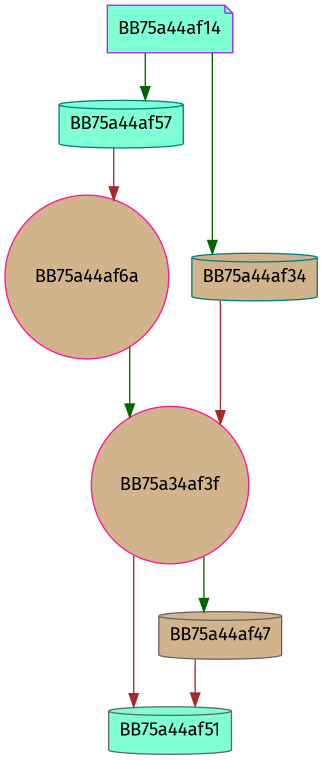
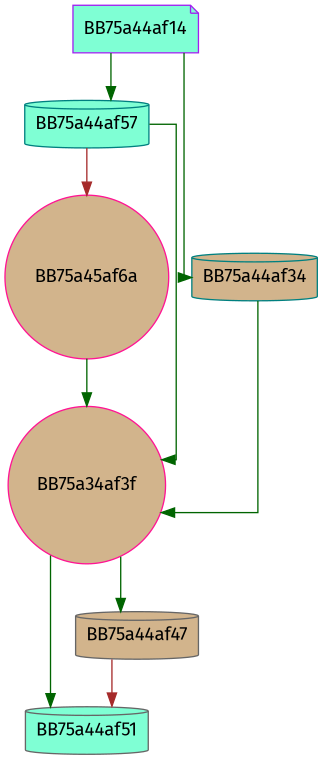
node "BB75a44af6a": label "BB75a44af6a" -> "BB75a45af6a"
edge "BB75a44af57" -> "BB75a34af3f": added
edge "BB75a44af34" -> "BB75a34af3f": color brown -> darkgreen
edge "BB75a34af3f" -> "BB75a44af51": color brown -> darkgreen
